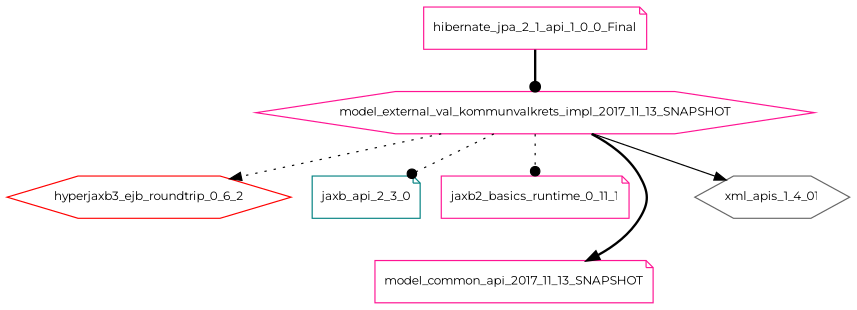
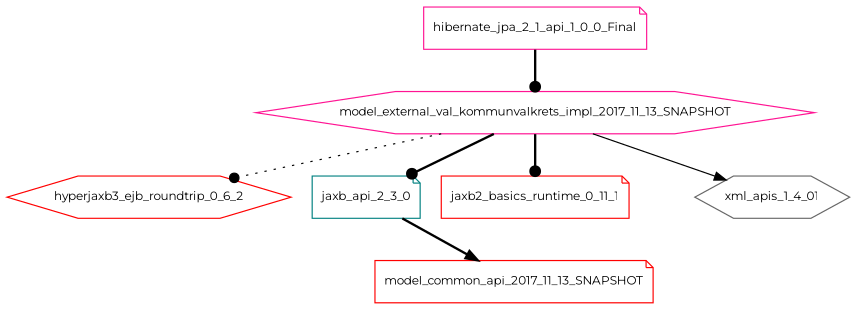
edge "model_external_val_kommunvalkrets_impl_2017_11_13_SNAPSHOT" -> "jaxb2_basics_runtime_0_11_1": style dotted -> bold
edge "model_external_val_kommunvalkrets_impl_2017_11_13_SNAPSHOT" -> "jaxb_api_2_3_0": style dotted -> bold
edge "model_external_val_kommunvalkrets_impl_2017_11_13_SNAPSHOT" -> "hyperjaxb3_ejb_roundtrip_0_6_2": arrowhead normal -> dot
edge "model_external_val_kommunvalkrets_impl_2017_11_13_SNAPSHOT" -> "model_common_api_2017_11_13_SNAPSHOT": now "jaxb_api_2_3_0" -> "model_common_api_2017_11_13_SNAPSHOT"
node "jaxb2_basics_runtime_0_11_1": color deeppink -> red
node "model_common_api_2017_11_13_SNAPSHOT": color deeppink -> red
